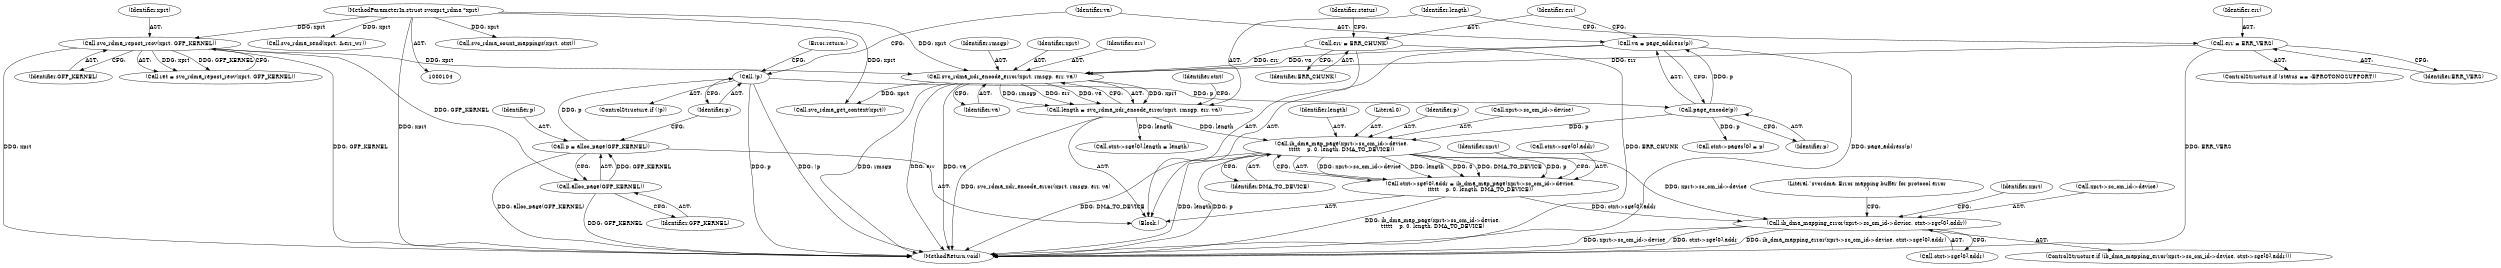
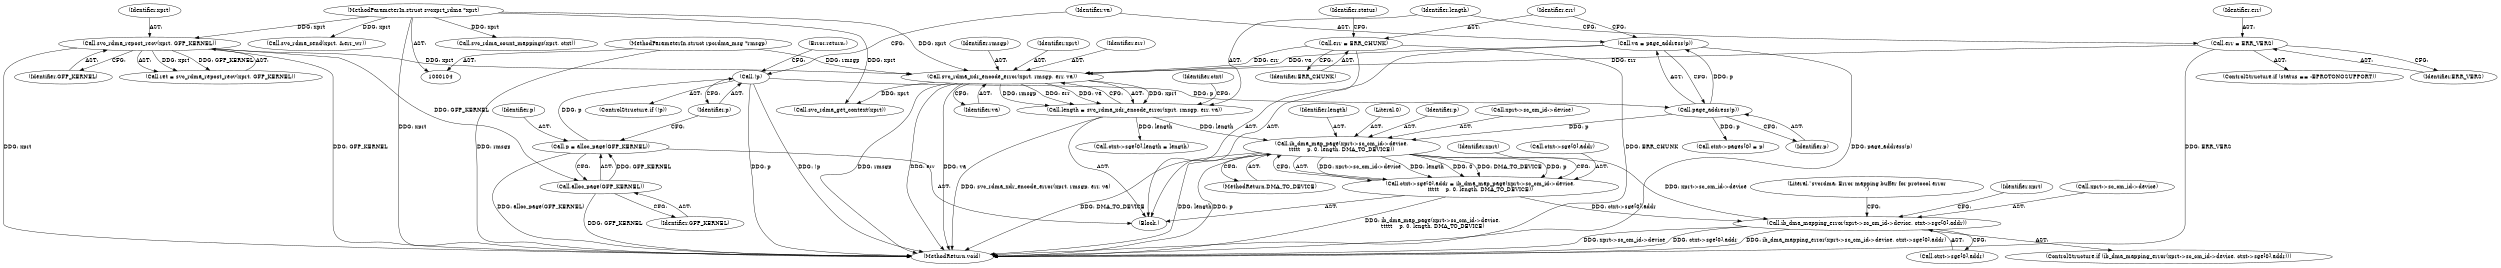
node "(MethodParameterIn,struct rpcrdma_msg *rmsgp)": added
edge "(Call,ret = svc_rdma_repost_recv(xprt, GFP_KERNEL))" -> "(Call,svc_rdma_repost_recv(xprt, GFP_KERNEL))": label "CFG: " -> "AST: "
node "(Call,page_encode(p))": label "(Call,page_encode(p))" -> "(Call,page_address(p))"
node "(Identifier,DMA_TO_DEVICE)": label "(Identifier,DMA_TO_DEVICE)" -> "(MethodReturn,DMA_TO_DEVICE)"
